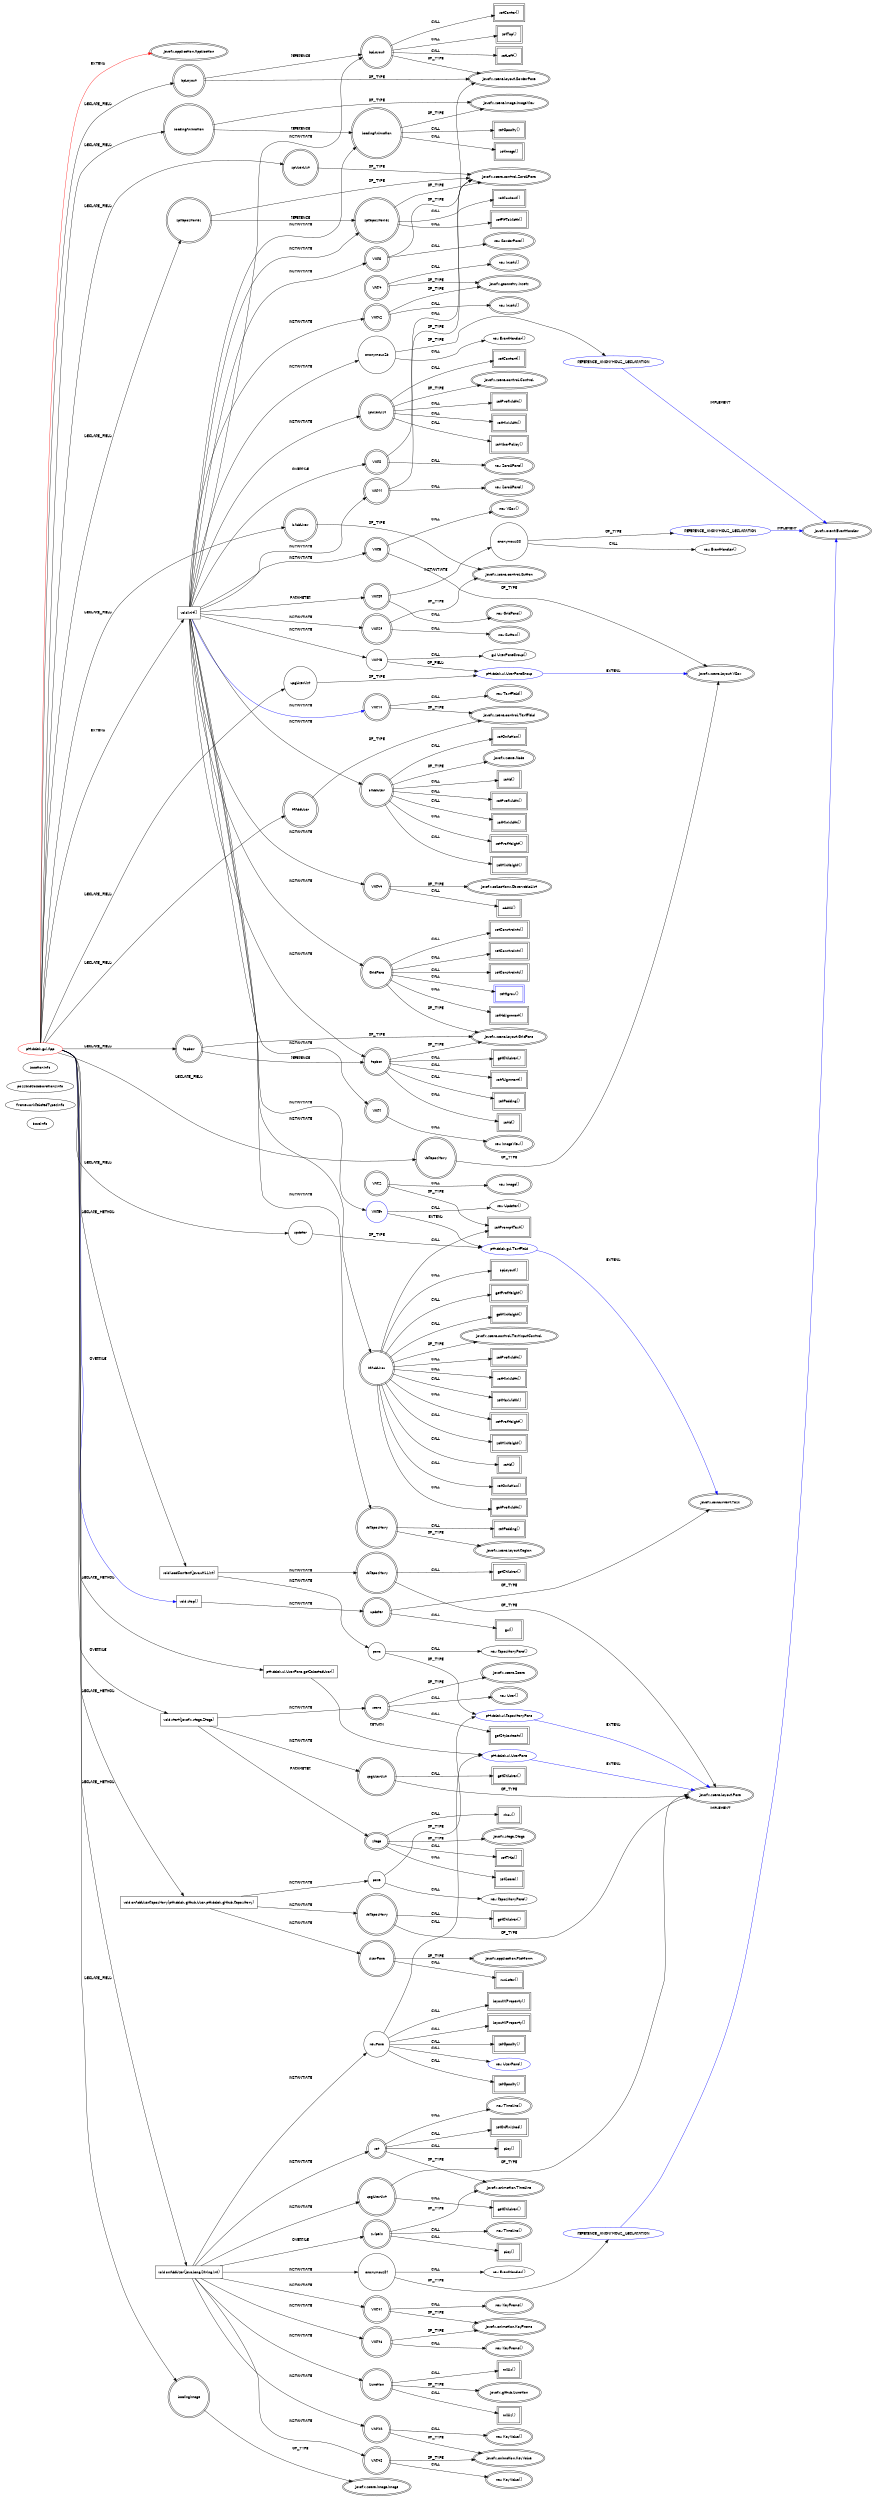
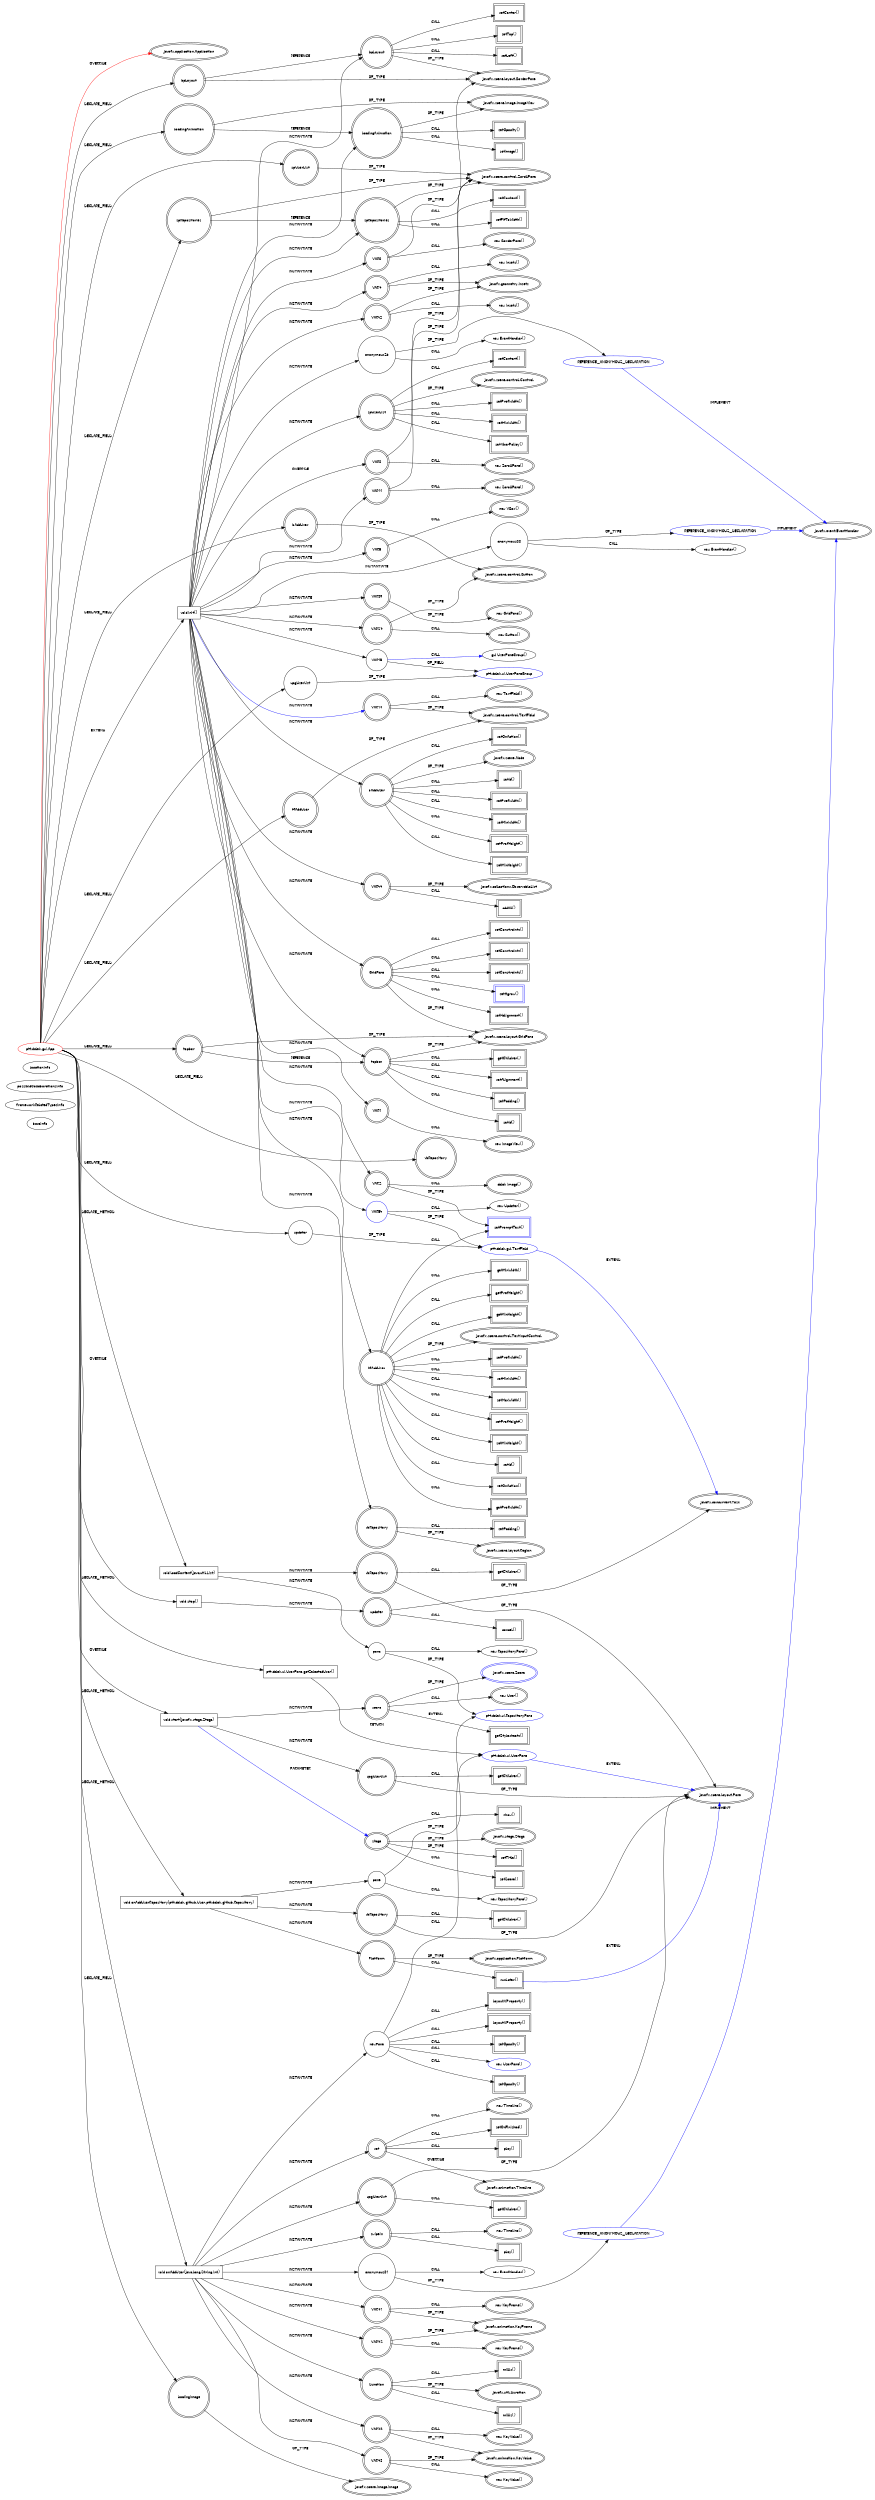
edge "ptt.dalek.gui.App" -> "javafx.application.Application": label "EXTEND" -> "OVERRIDE"
edge "VAR8" -> "javafx.scene.control.ScrollPane": label "CALL" -> "OF_TYPE"
edge "void init()" -> "VAR7": added, label "INSTANTIATE"
edge "VAR39" -> "anonymous38": now "void init()" -> "anonymous38"
edge "void init()" -> "VAR39": label "PARAMETER" -> "INSTANTIATE"
edge "VAR39" -> "new GridPane()": label "CALL" -> "OF_TYPE"
node "VAR29": label "VAR29" -> "VAR27"
edge "VAR15" -> "gui UserPaneGroup()": color black -> blue
node "javafx.scene.layout.VBox": removed
edge "void init()" -> "VAR2": added, label "INSTANTIATE"
node "new Image()": label "new Image()" -> "dalek Image()"
edge "VAR54" -> "ptt.dalek.gui.TextField": label "EXTEND" -> "OF_TYPE"
node "setPromptText()": color black -> blue
node "bpLayout()": label "bpLayout()" -> "getMinWidth()"
edge "ptt.dalek.gui.App" -> "void stop()": color blue -> black
node "gui()": label "gui()" -> "cancel()"
node "javafx.scene.Scene": color black -> blue
edge "scene" -> "getStylesheets()": label "CALL" -> "EXTEND"
edge "ptt.dalek.ui.RepositoryPane" -> "javafx.scene.layout.Pane": now "runLater()" -> "javafx.scene.layout.Pane"
edge "void start(javafx.stage.Stage)" -> "stage": color black -> blue
edge "stage" -> "setTitle()": label "CALL" -> "OF_TYPE"
node "UserPane": label "UserPane" -> "Platform"
edge "set" -> "javafx.animation.Timeline": label "OF_TYPE" -> "OVERRIDE"
edge "swipeIn" -> "javafx.animation.Timeline": removed, label "OF_TYPE"
edge "void onAddUser(java.lang.String,int)" -> "swipeIn": label "OVERRIDE" -> "INSTANTIATE"
node "VAR76": label "VAR76" -> "VAR72"
node "javafx.github.Duration": label "javafx.github.Duration" -> "javafx.util.Duration"
